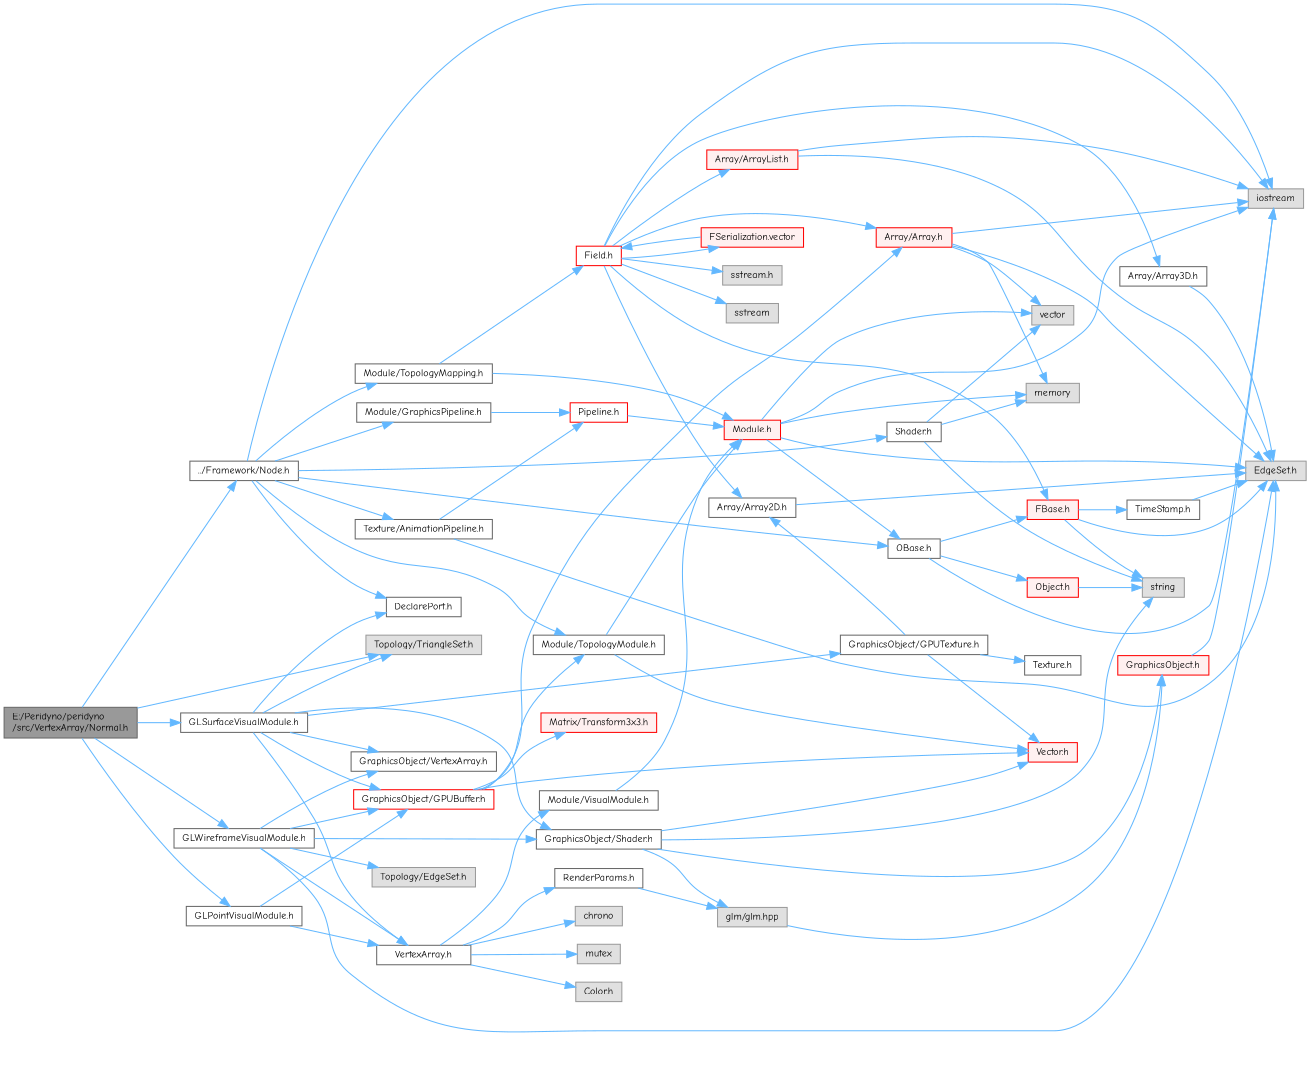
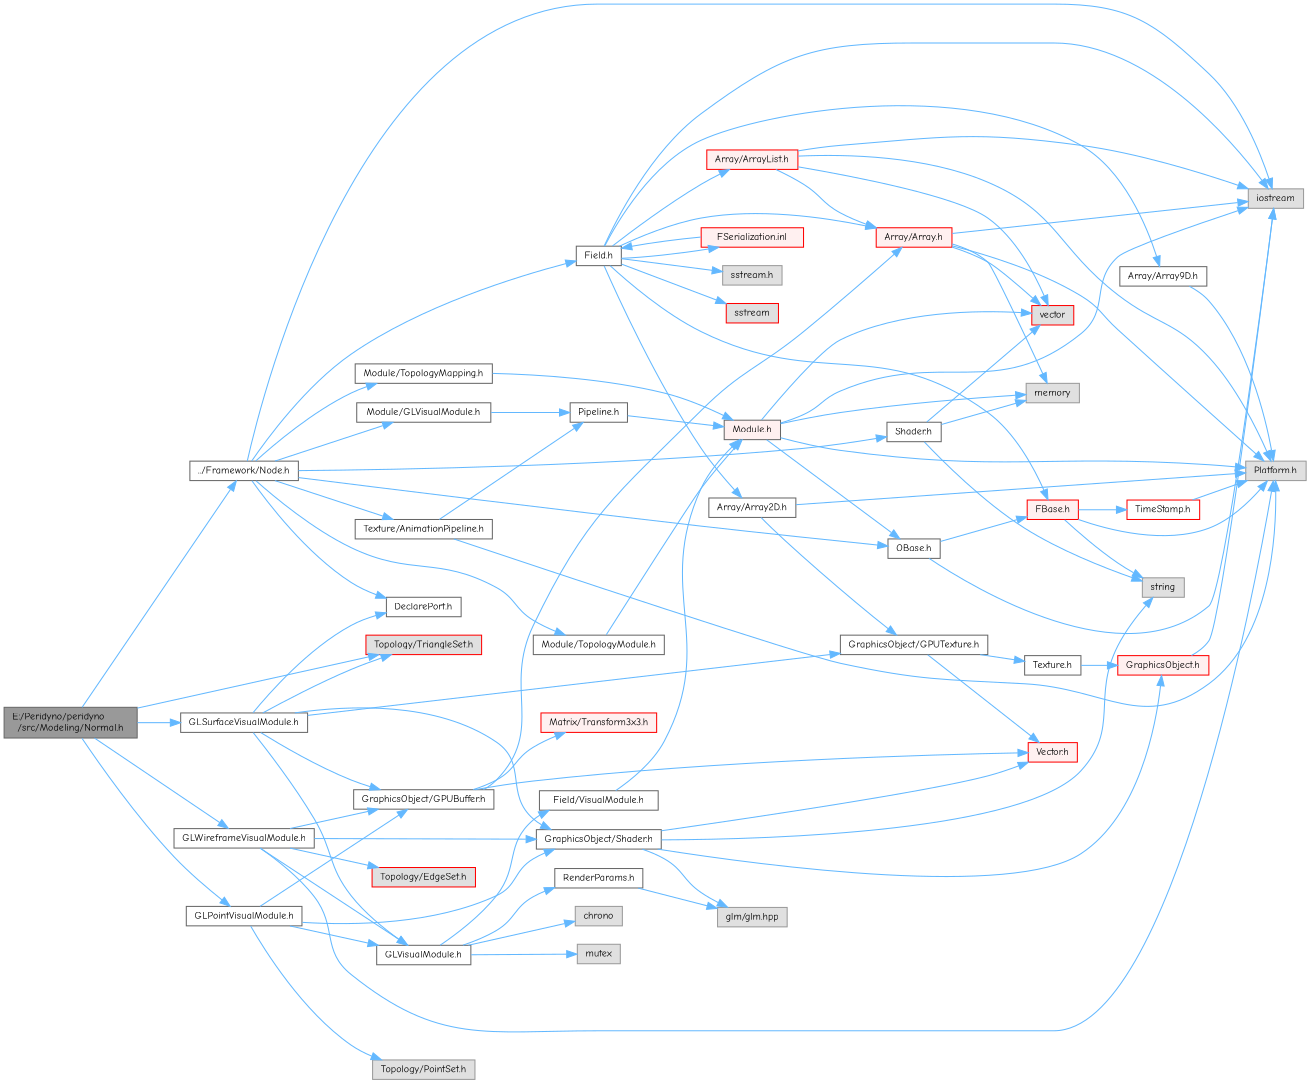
edge "Array/ArrayList.h" -> "Array/Array.h": added
edge "Array/ArrayList.h" -> "vector": added
node "FSerialization.vector": label "FSerialization.vector" -> "FSerialization.inl"
node "Field.h": color red -> grey40
node "Array/Array3D.h": label "Array/Array3D.h" -> "Array/Array9D.h"
node "sstream": color grey60 -> red
node "vector": color grey60 -> red
edge "Module/TopologyMapping.h" -> "Field.h": now "../Framework/Node.h" -> "Field.h"
node "Module/GraphicsPipeline.h": label "Module/GraphicsPipeline.h" -> "Module/GLVisualModule.h"
node "Pipeline.h": color red -> grey40
node "Module.h": color red -> grey40
node "EdgeSet.h": label "EdgeSet.h" -> "Platform.h"
node "TimeStamp.h": color grey40 -> red
edge "GraphicsObject/GPUTexture.h" -> "Array/Array2D.h": reversed
node "Object.h": removed
node "Topology/TriangleSet.h": color grey60 -> red
edge "GraphicsObject/GPUBuffer.h" -> "Module/TopologyModule.h": removed
edge "Module/TopologyModule.h" -> "Vector.h": removed
node "E:/Peridyno/peridyno /src/VertexArray/Normal.h": label "E:/Peridyno/peridyno /src/VertexArray/Normal.h" -> "E:/Peridyno/peridyno /src/Modeling/Normal.h"
node "GraphicsObject/VertexArray.h": removed
node "GraphicsObject/GPUBuffer.h": color red -> grey40
node "Module/VisualModule.h": label "Module/VisualModule.h" -> "Field/VisualModule.h"
node "Topology/EdgeSet.h": color grey60 -> red
edge "glm/glm.hpp" -> "GraphicsObject.h": now "Texture.h" -> "GraphicsObject.h"
edge "GLPointVisualModule.h" -> "GraphicsObject/Shader.h": added
node "VertexArray.h": label "VertexArray.h" -> "GLVisualModule.h"
node "Color.h": removed
node "Topology/PointSet.h": added
